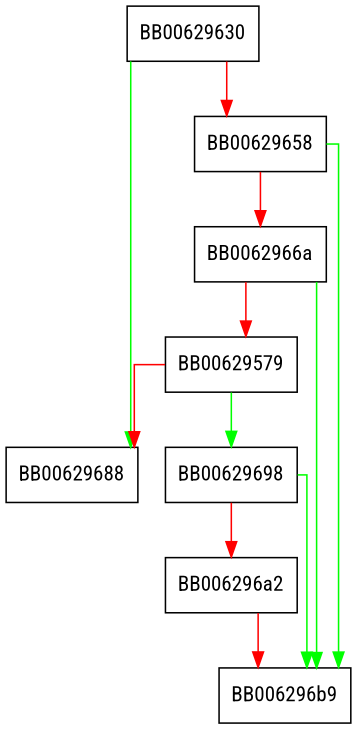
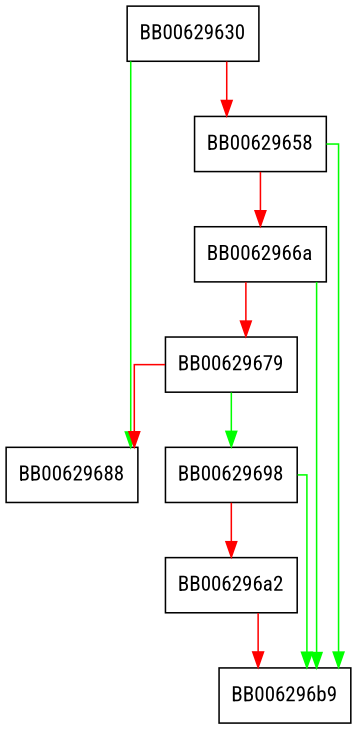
node "BB00629579": label "BB00629579" -> "BB00629679"
